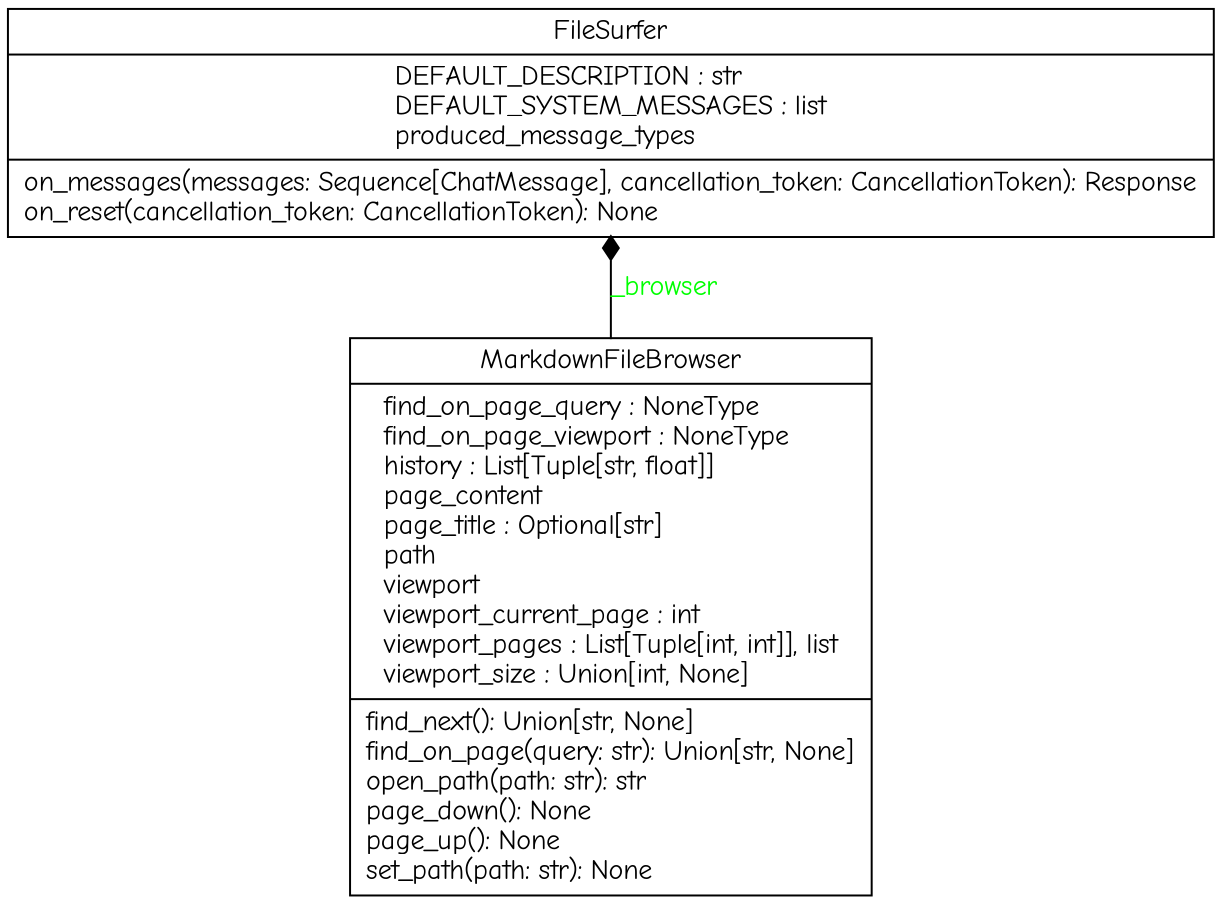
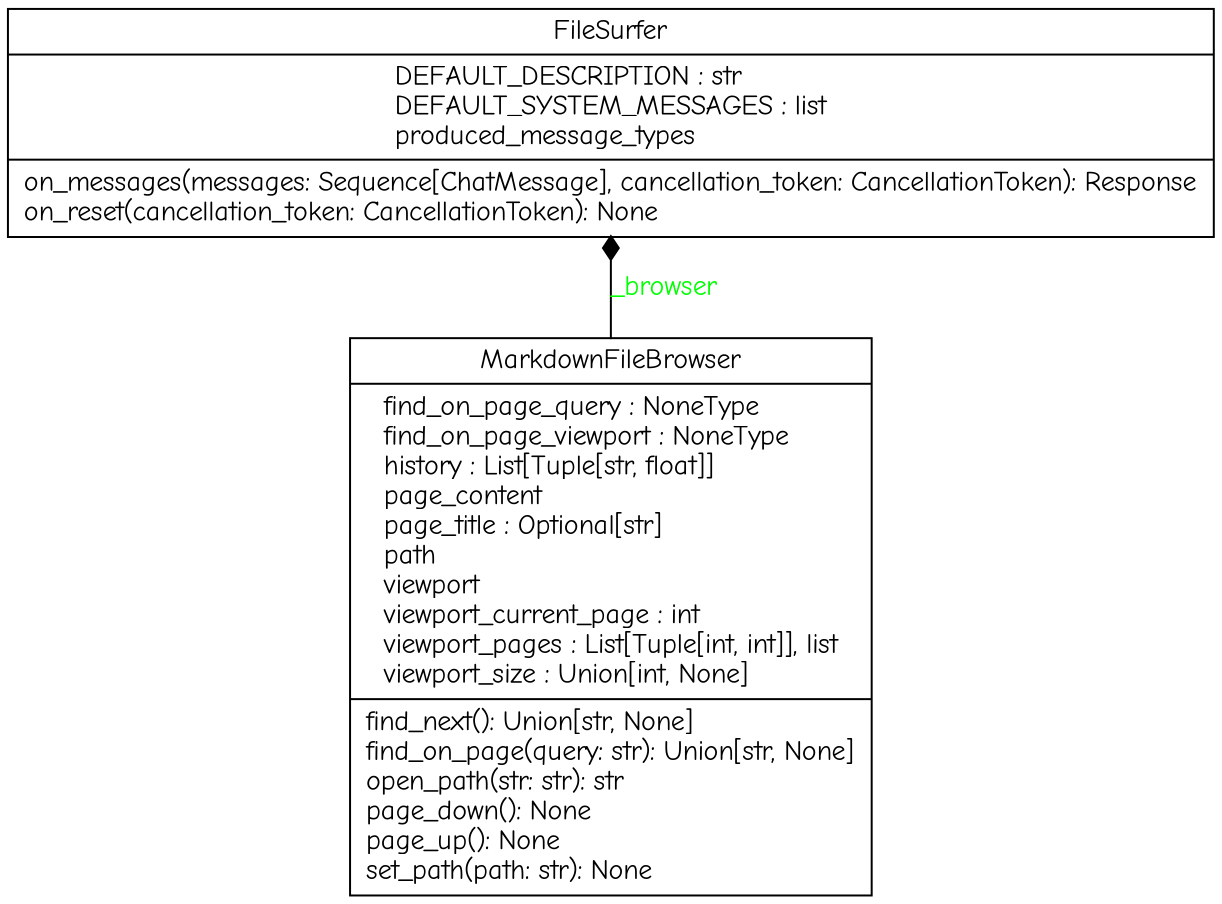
node "MarkdownFileBrowser": text "open_path(path: str): str" -> "open_path(str: str): str"
